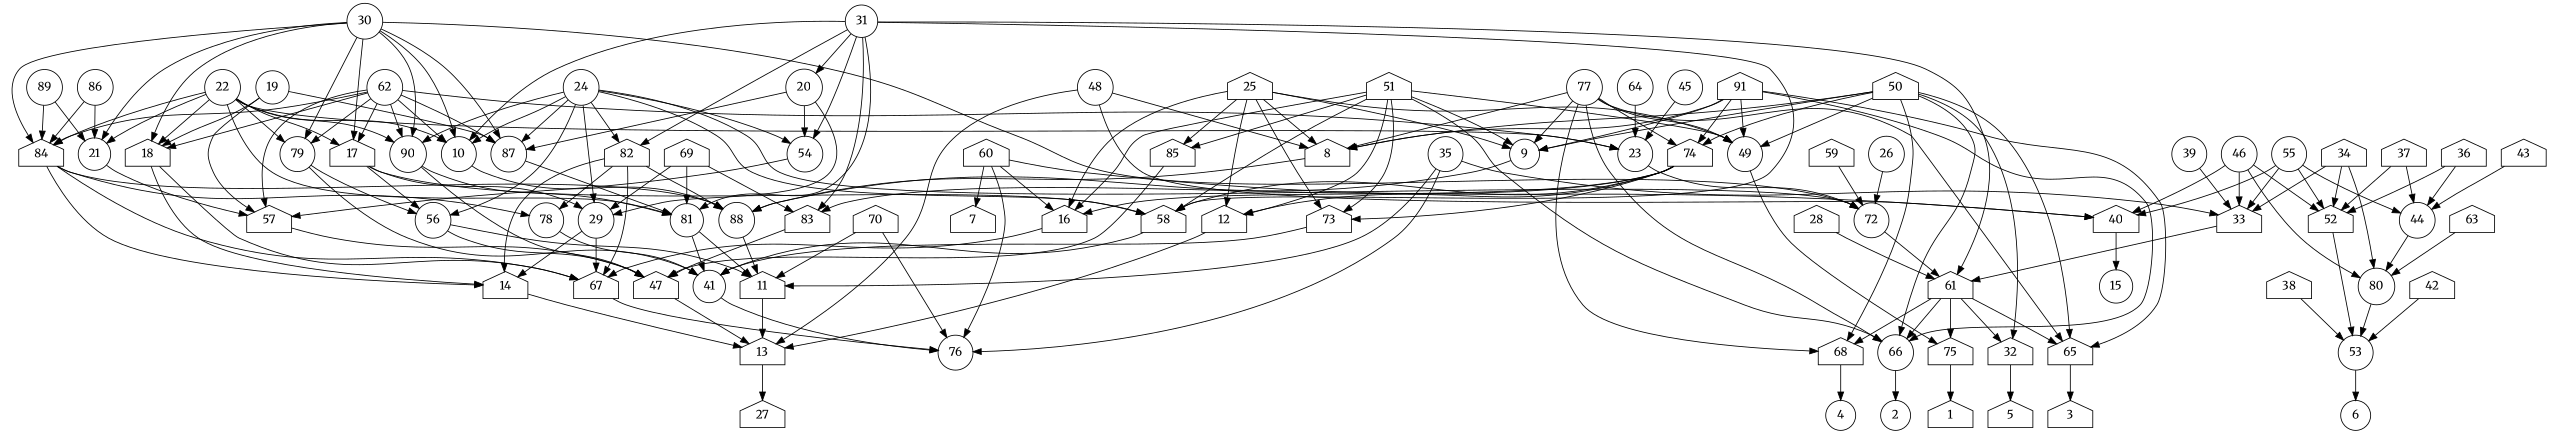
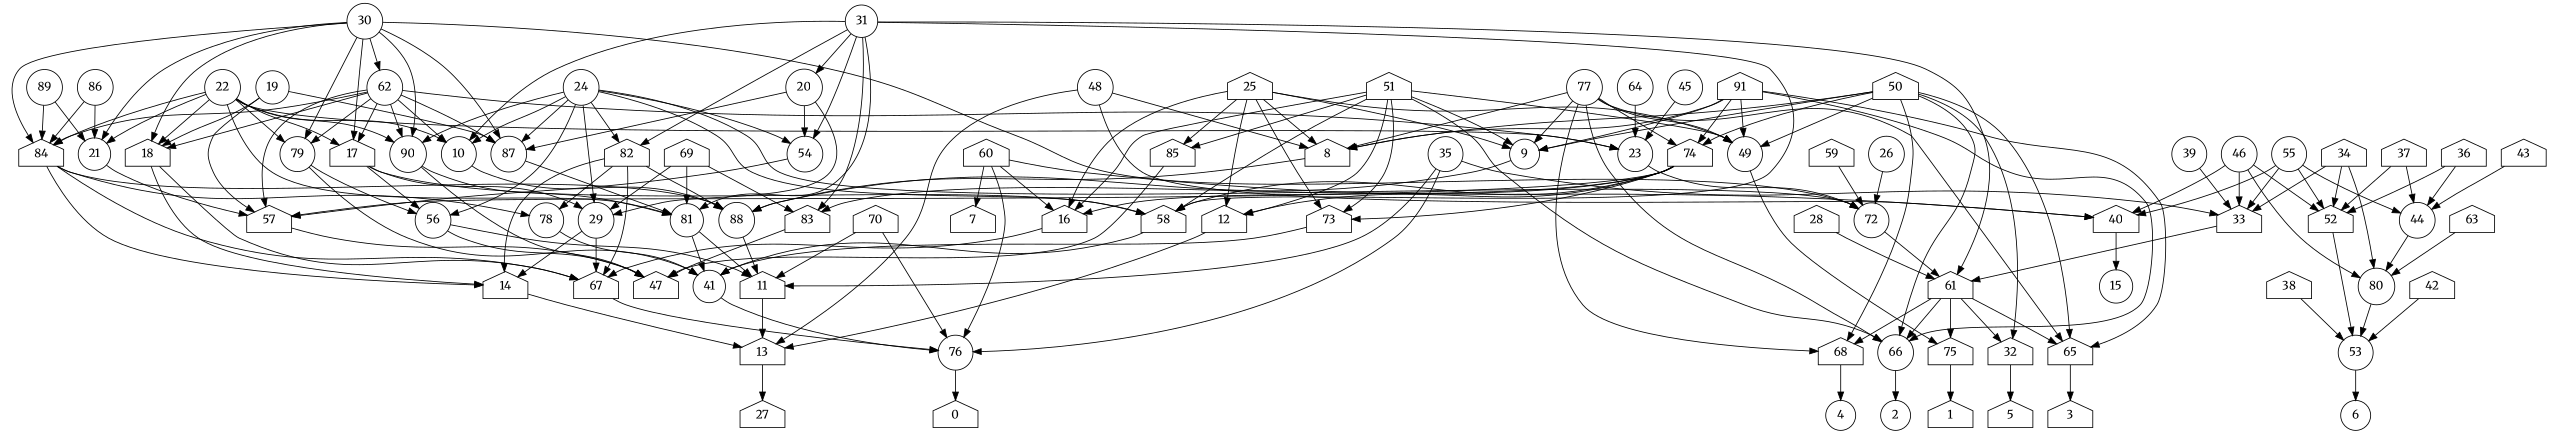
edge "30" -> "10": now "30" -> "62"
edge "74" -> "57": added
edge "47" -> "13": removed
node "0": added
